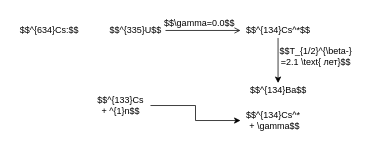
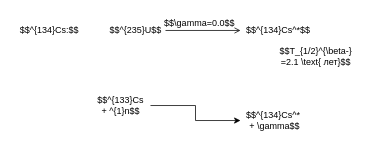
node "$$^{634}Cs:$$": label "$$^{634}Cs:$$" -> "$$^{134}Cs:$$"
node "$$^{335}U$$": label "$$^{335}U$$" -> "$$^{235}U$$"
edge "$$^{134}Cs^*$$" -> "$$^{134}Ba$$": removed
node "$$^{134}Ba$$": removed
